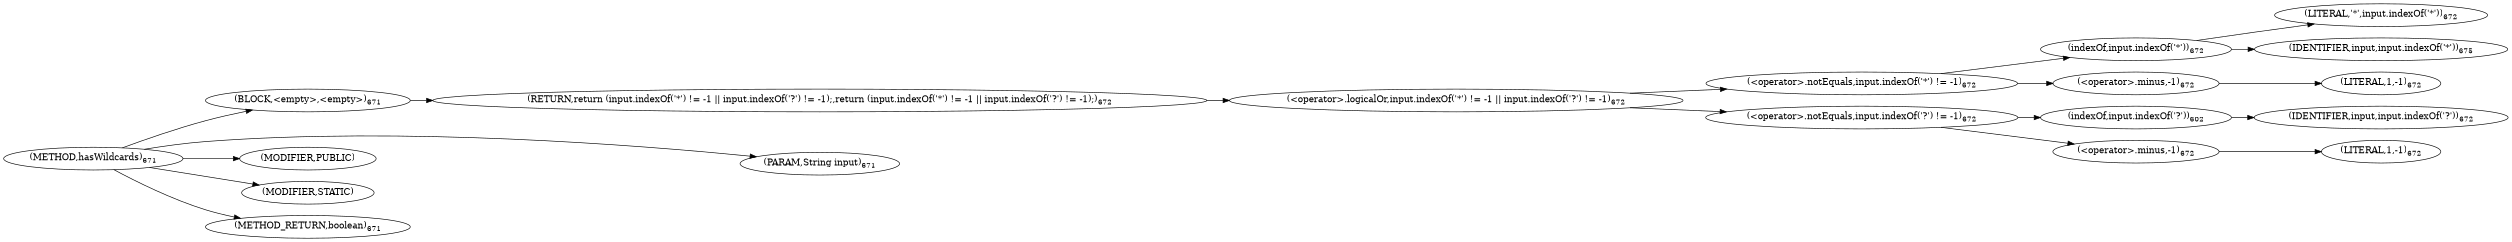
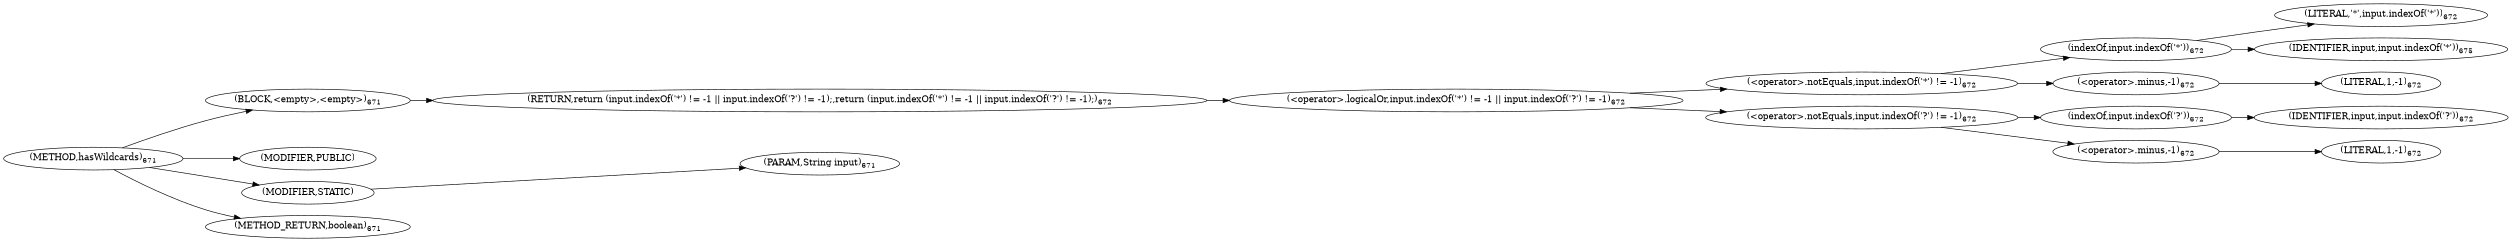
node "(indexOf,input.indexOf('?'))": text "602" -> "672"
edge "(METHOD,hasWildcards)" -> "(PARAM,String input)": now "(MODIFIER,STATIC)" -> "(PARAM,String input)"
